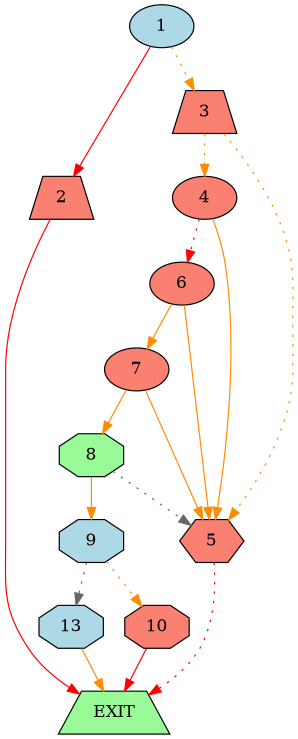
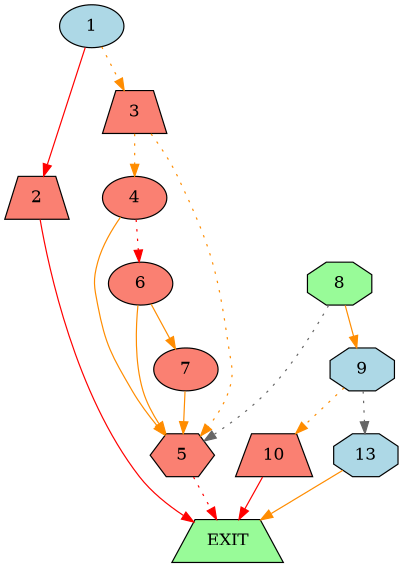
edge "7" -> "8": removed
node "10": shape octagon -> trapezium
